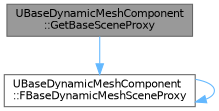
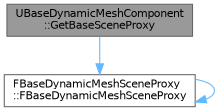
node "UBaseDynamicMeshComponent ::FBaseDynamicMeshSceneProxy": label "UBaseDynamicMeshComponent ::FBaseDynamicMeshSceneProxy" -> "FBaseDynamicMeshSceneProxy ::FBaseDynamicMeshSceneProxy"
